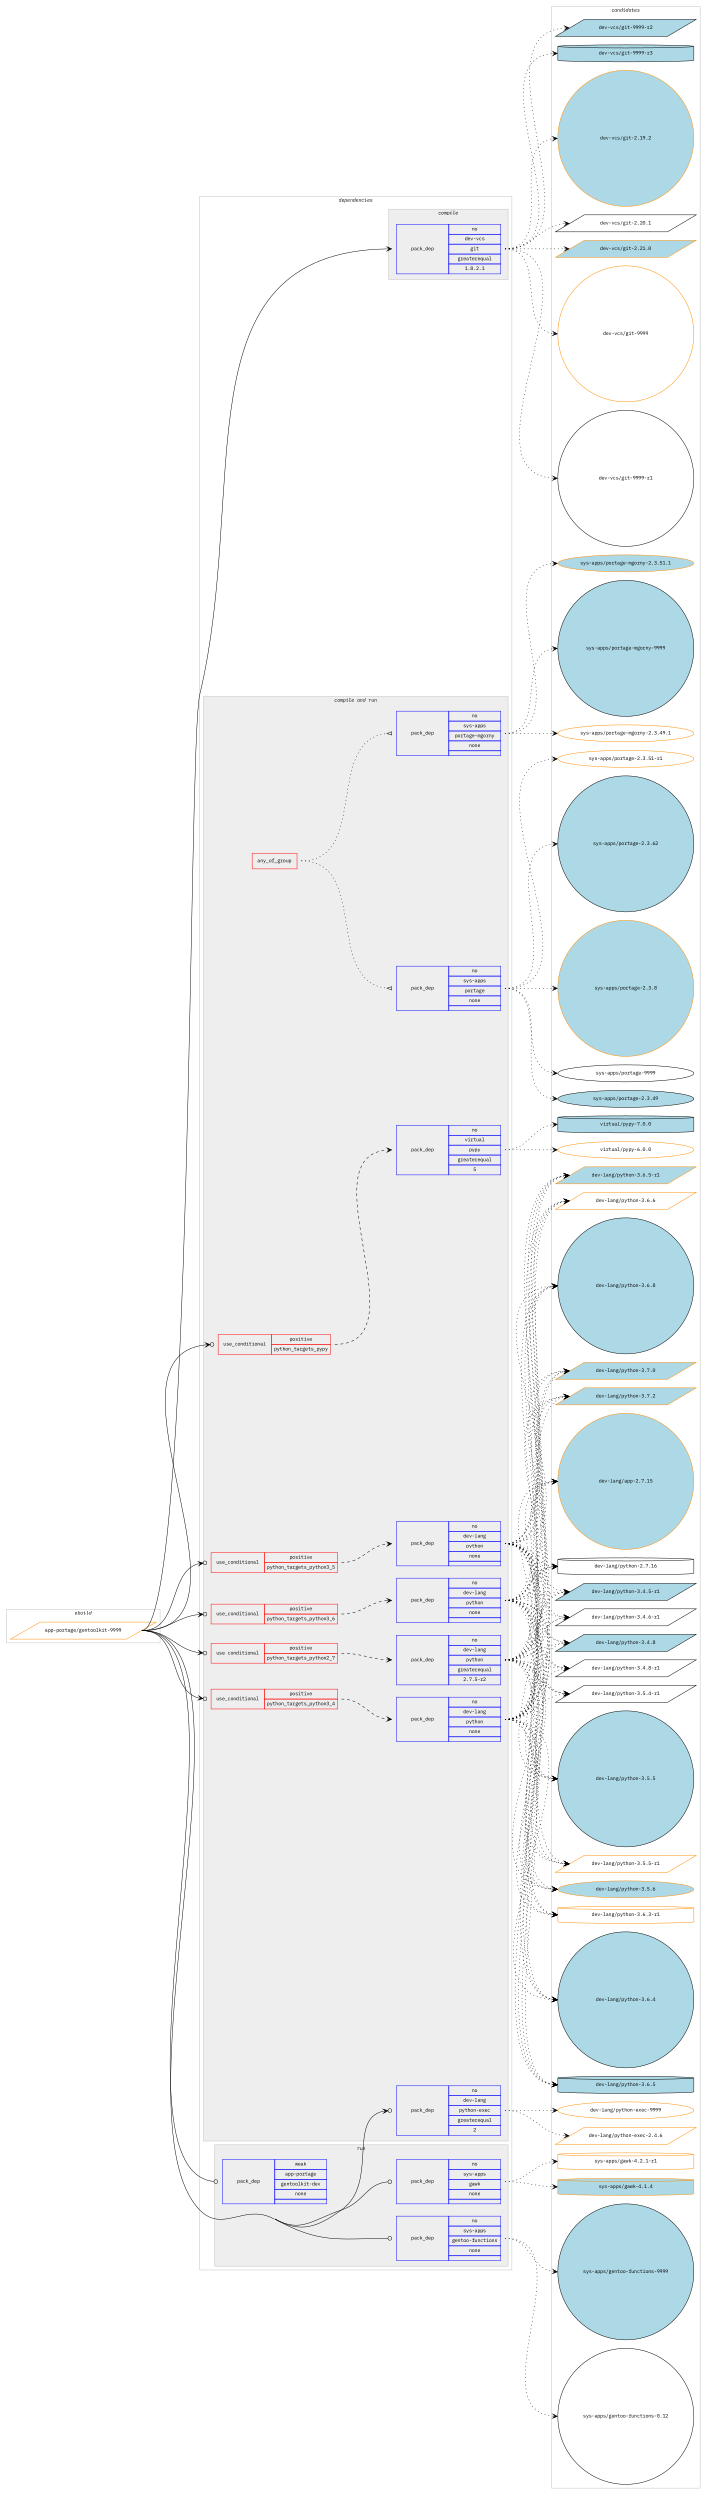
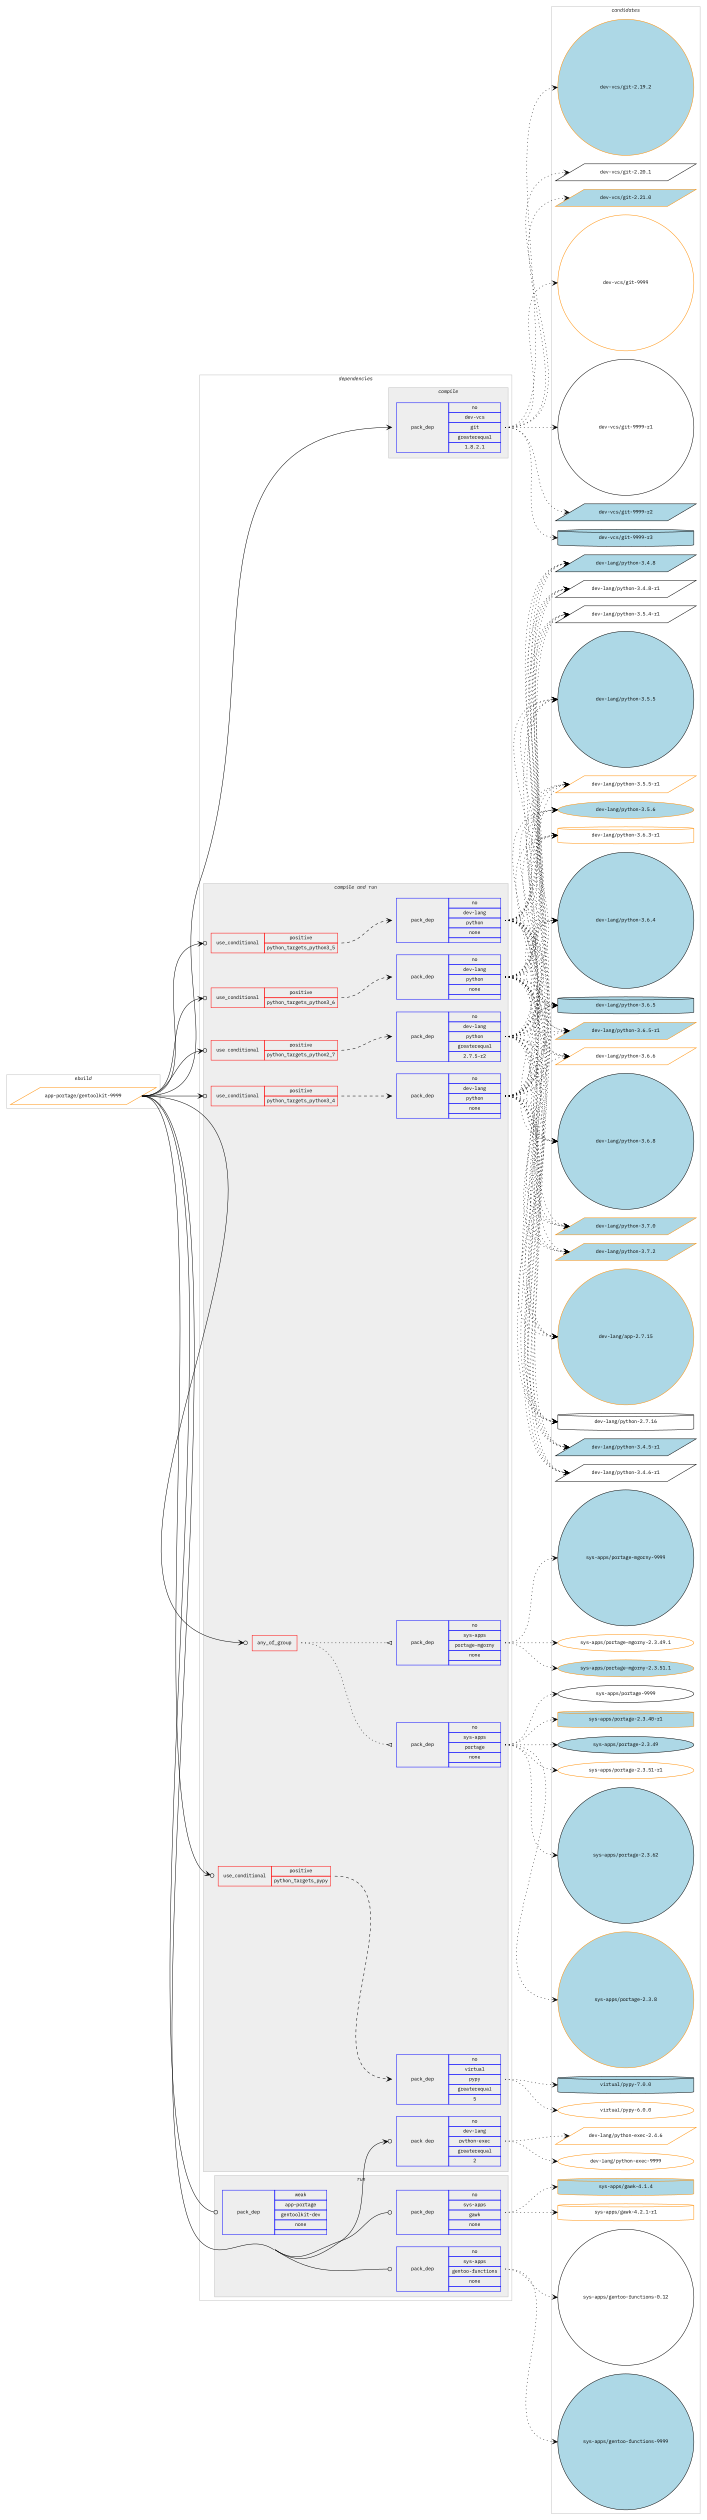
edge "app-portage/gentoolkit-9999" -> "any_of_group": added
node "sys-apps/portage-2.3.40-r1": added
